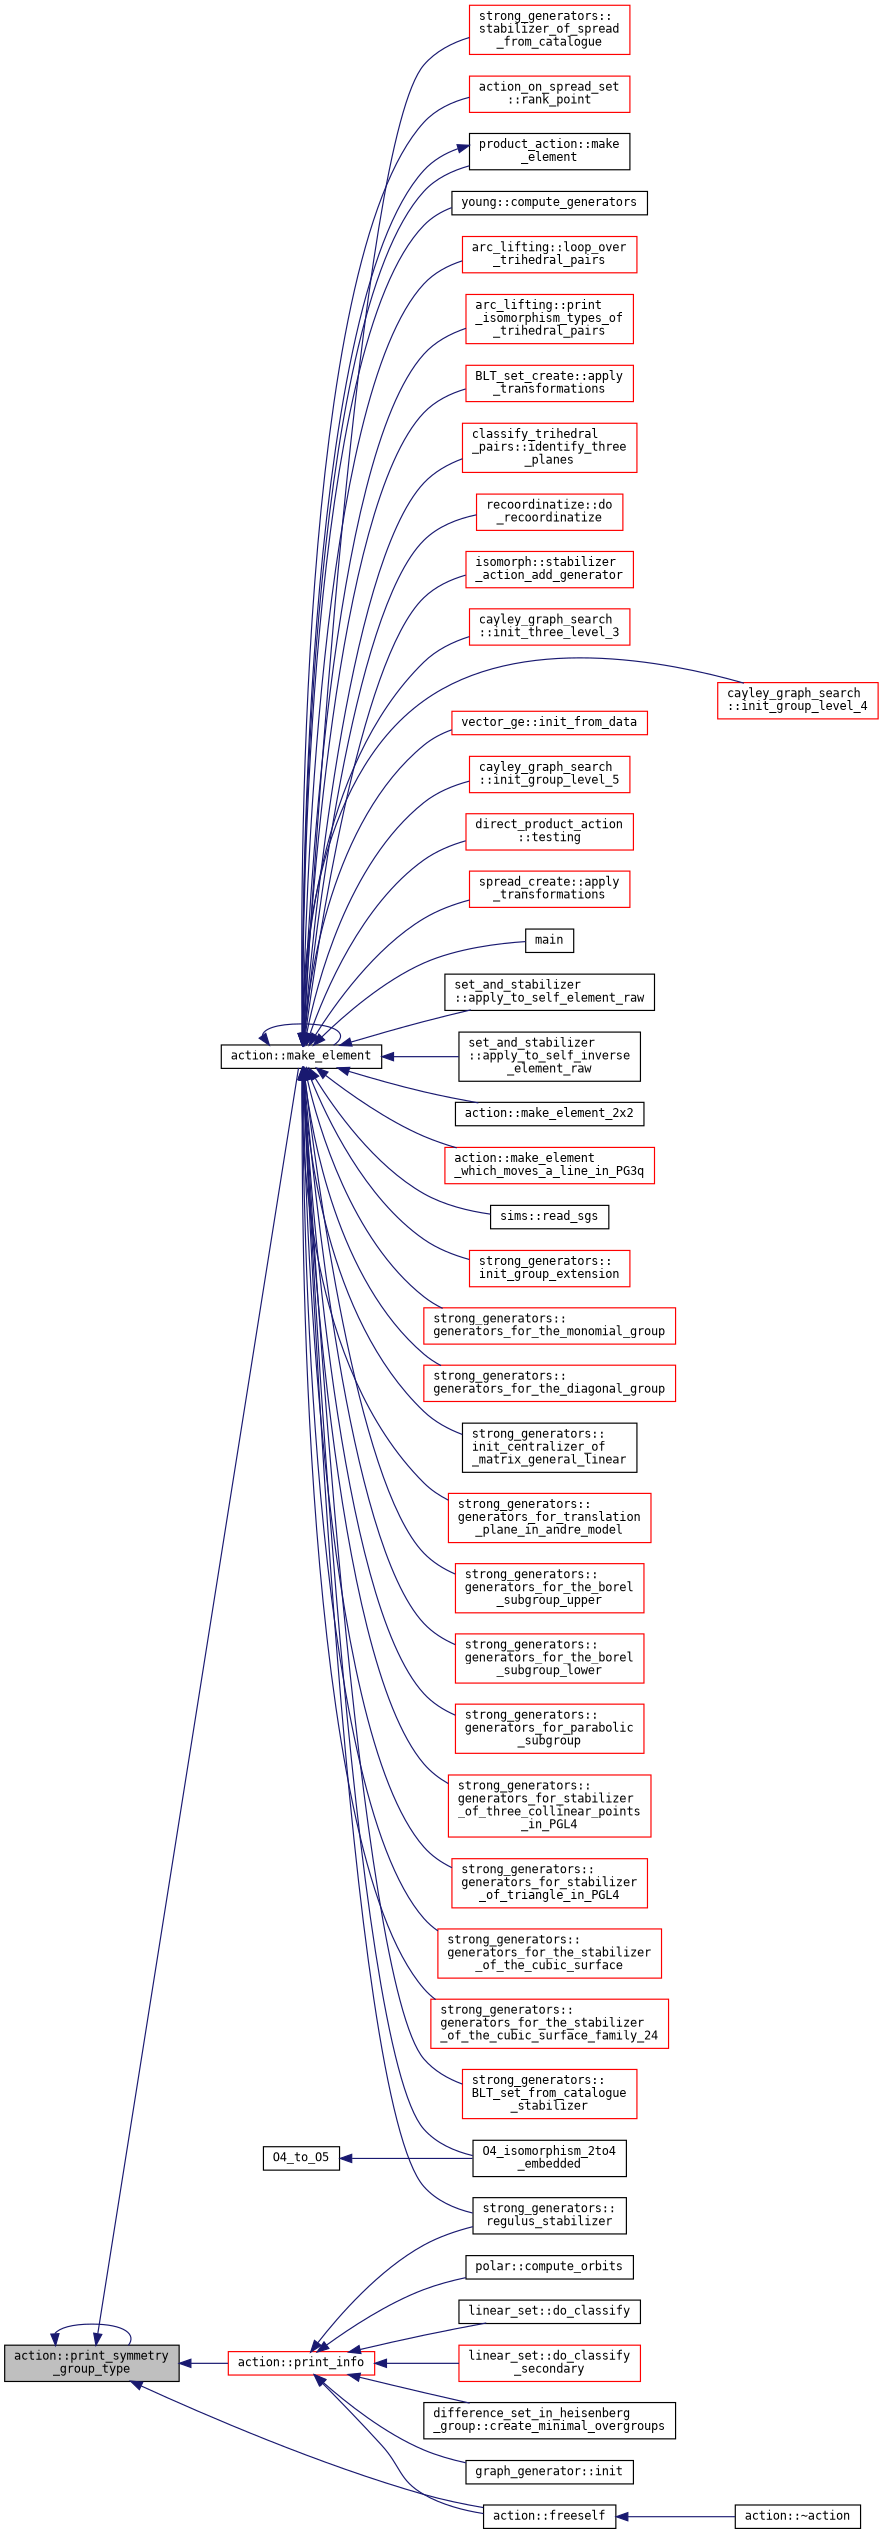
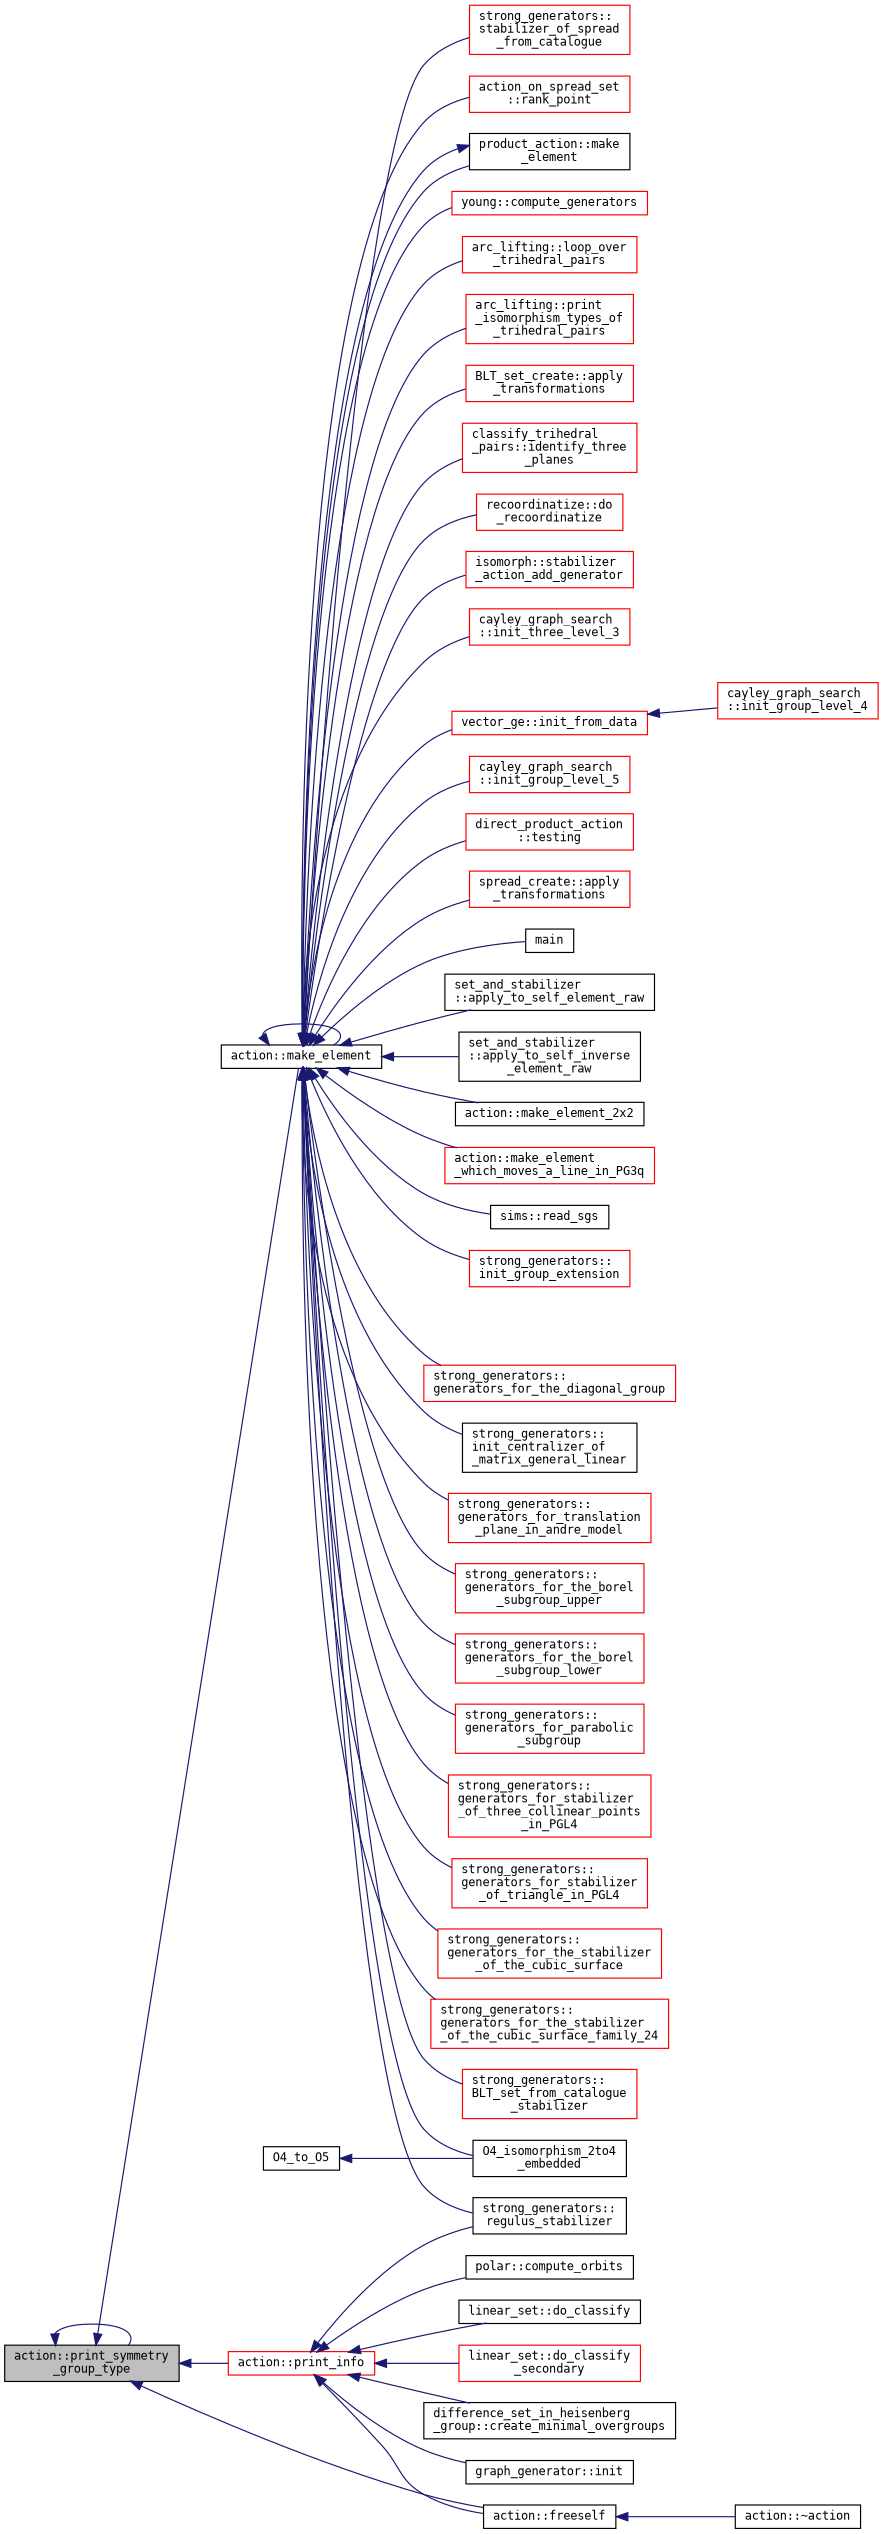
node "young::compute_generators": color black -> red
edge "cayley_graph_search ::init_group_level_4" -> "action::make_element": now "cayley_graph_search ::init_group_level_4" -> "vector_ge::init_from_data"
node "strong_generators:: generators_for_the_monomial_group": removed
